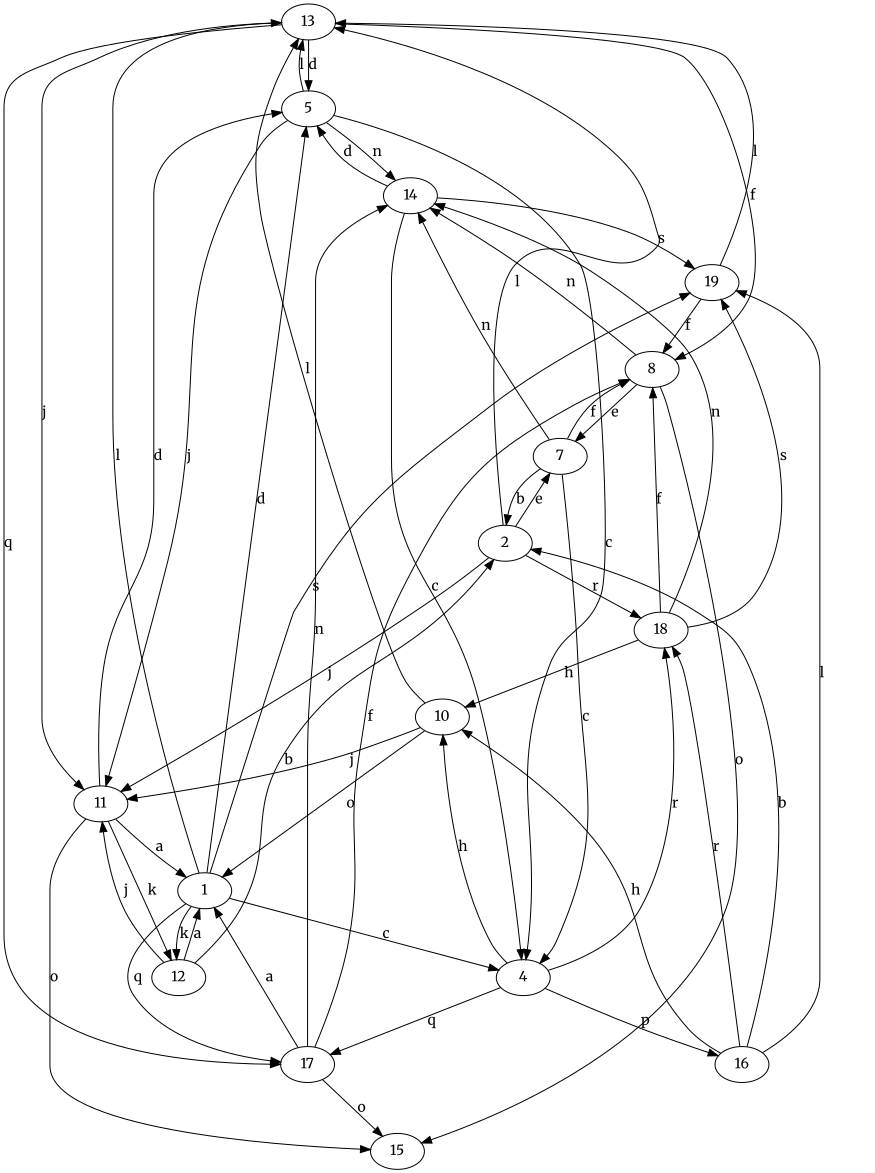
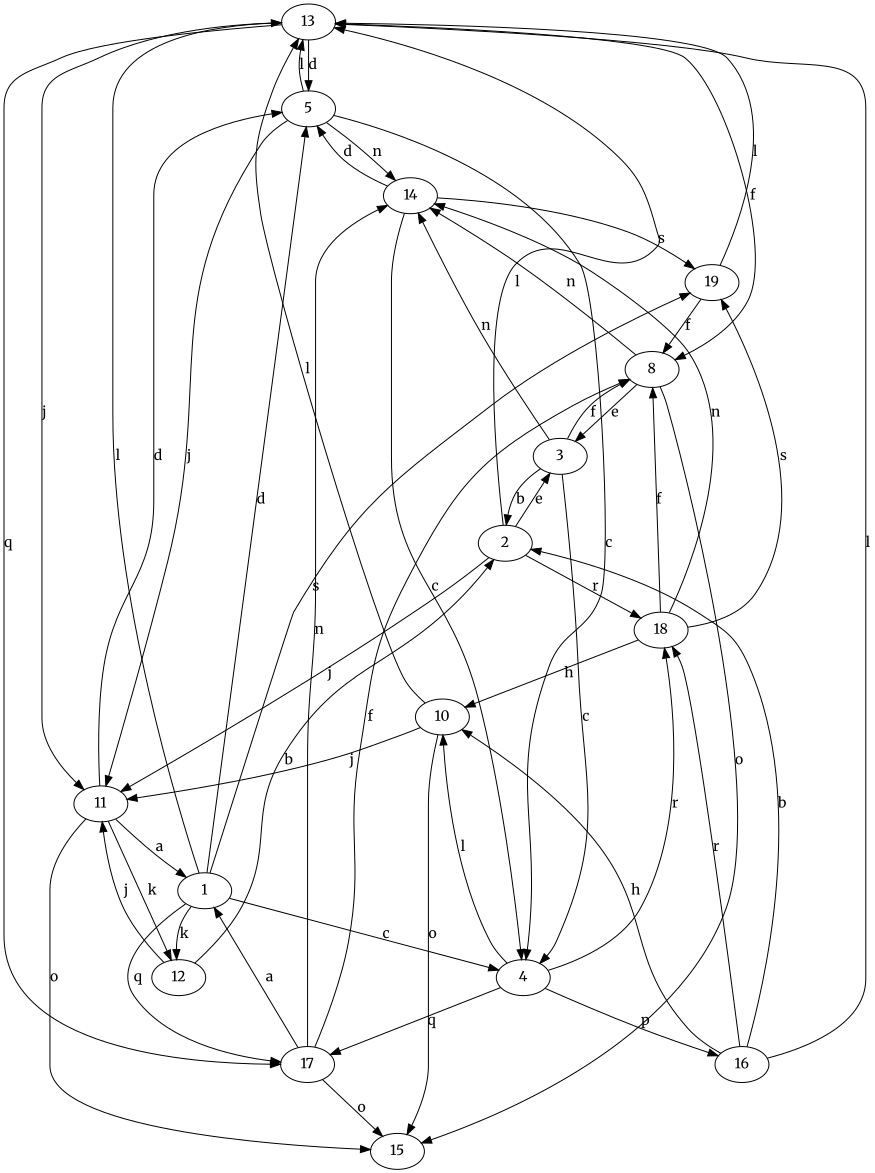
node "7": label "7" -> "3"
edge "16" -> "19": now "16" -> "13"
edge "10" -> "1": now "10" -> "15"
edge "4" -> "10": label "h" -> "l"
edge "12" -> "1": removed, label "a"
